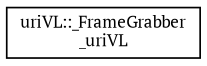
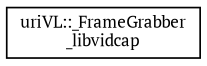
node "uriVL::_FrameGrabber _uriVL": label "uriVL::_FrameGrabber _uriVL" -> "uriVL::_FrameGrabber _libvidcap"
